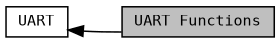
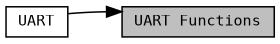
edge "UART Functions" -> "UART": reversed
